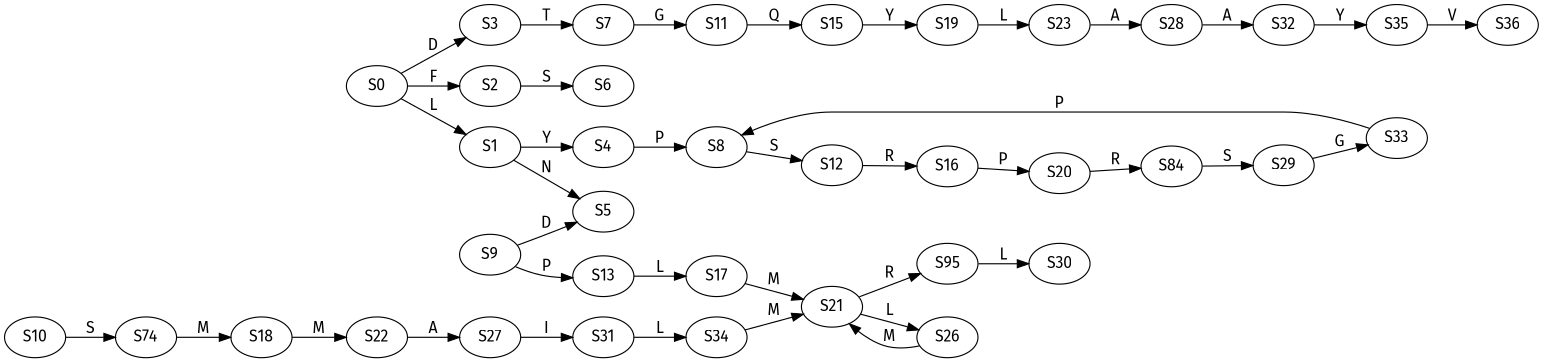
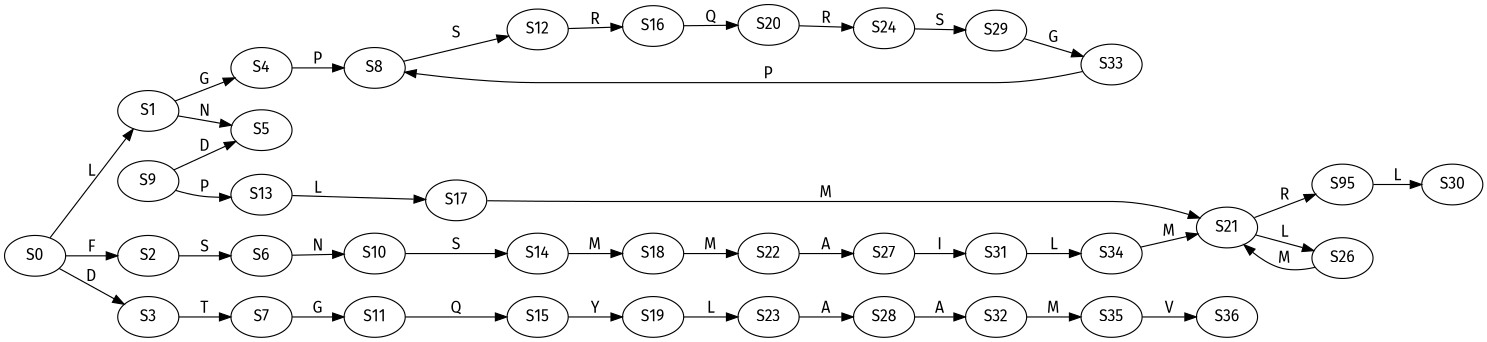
edge "S32" -> "S35": label "Y" -> "M"
edge "S1" -> "S4": label "Y" -> "G"
edge "S16" -> "S20": label "P" -> "Q"
node "S84": label "S84" -> "S24"
edge "S6" -> "S10": added, label "N"
node "S74": label "S74" -> "S14"
